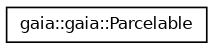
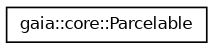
node "gaia::gaia::Parcelable": label "gaia::gaia::Parcelable" -> "gaia::core::Parcelable"
